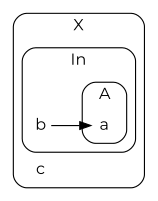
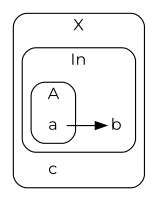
edge "b" -> "a": reversed
